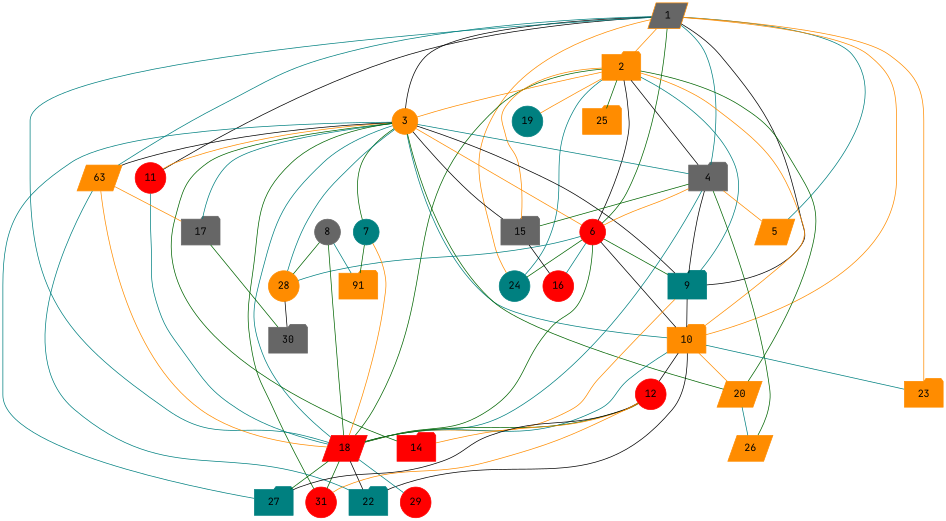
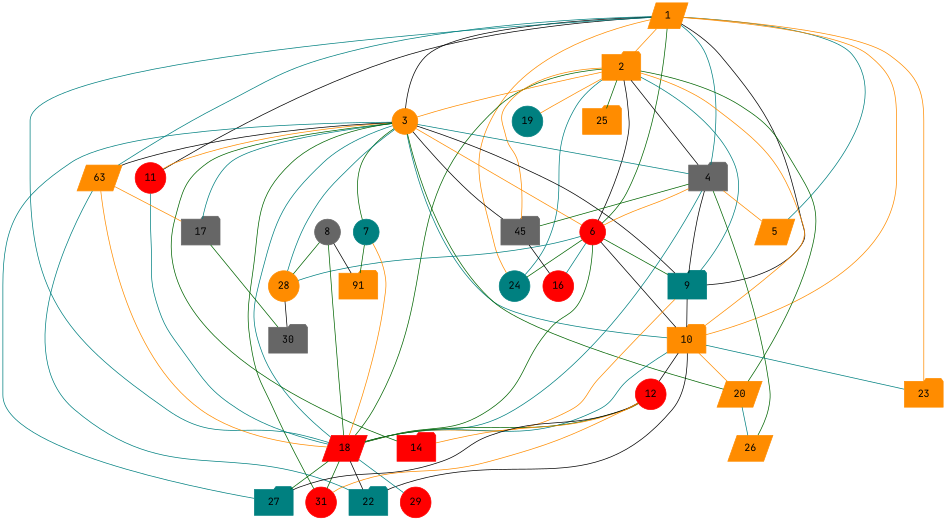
node "1": fillcolor gray40 -> darkorange
node "15": label "15" -> "45"
edge "8" -- "91": color teal -> black
